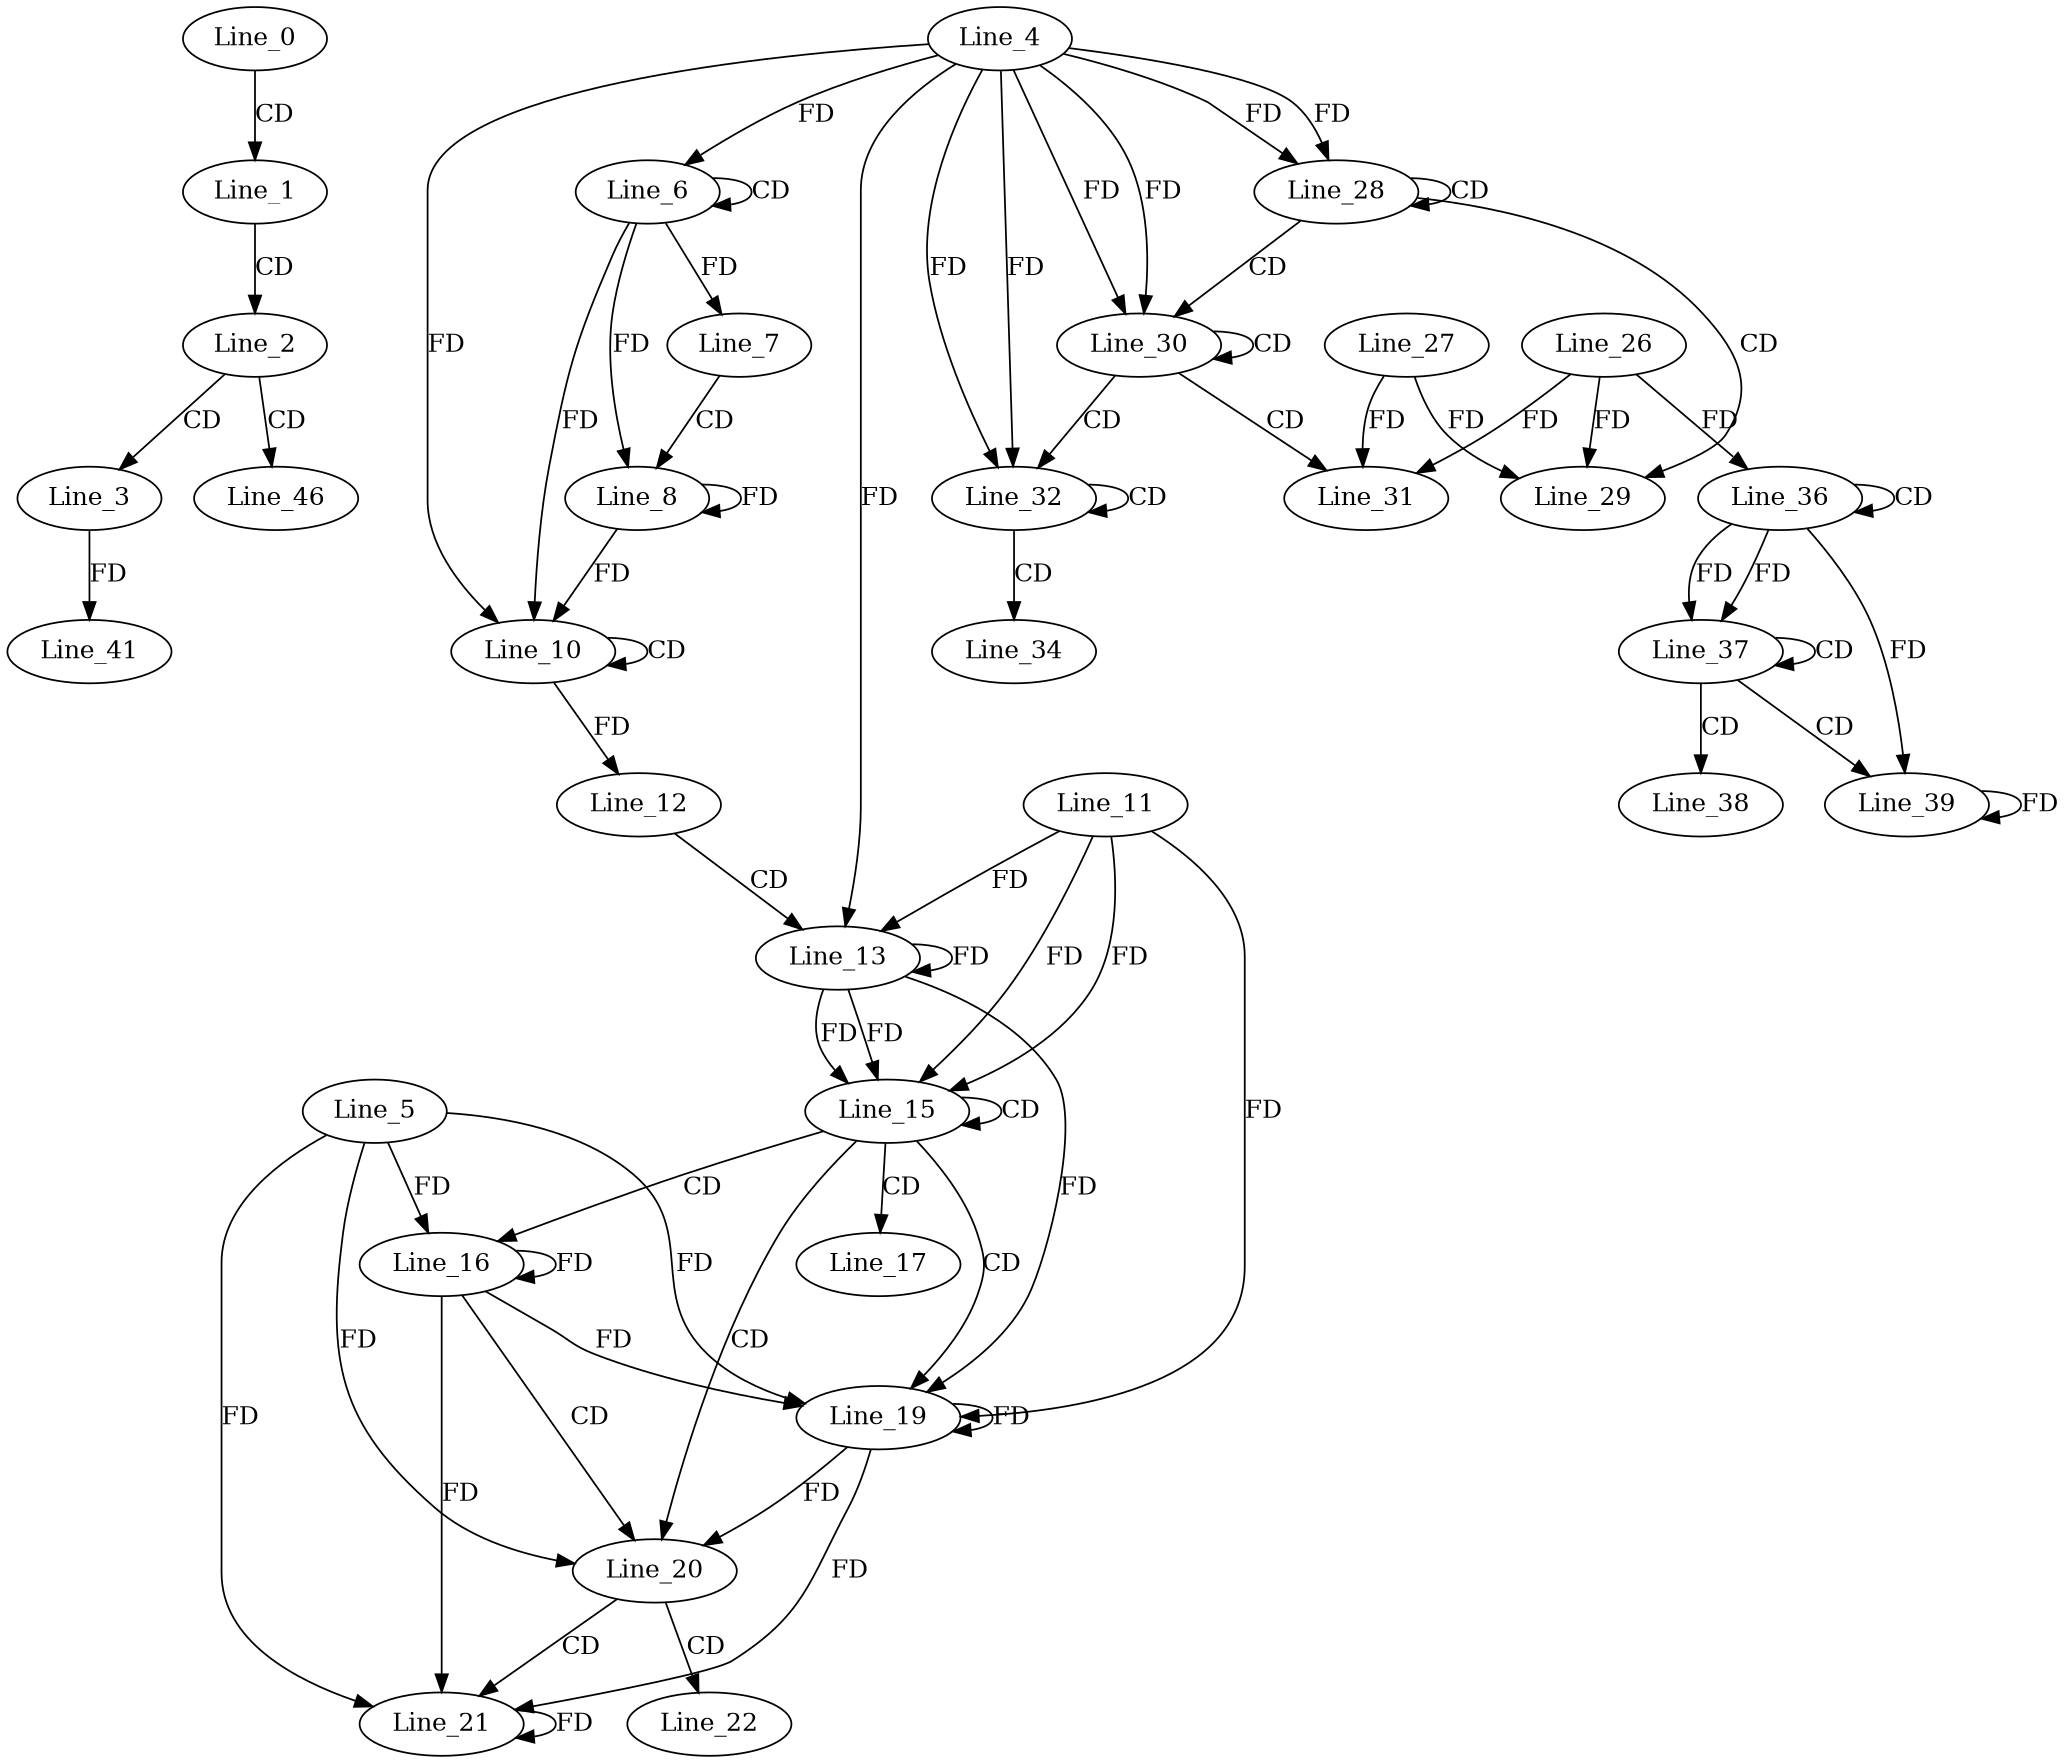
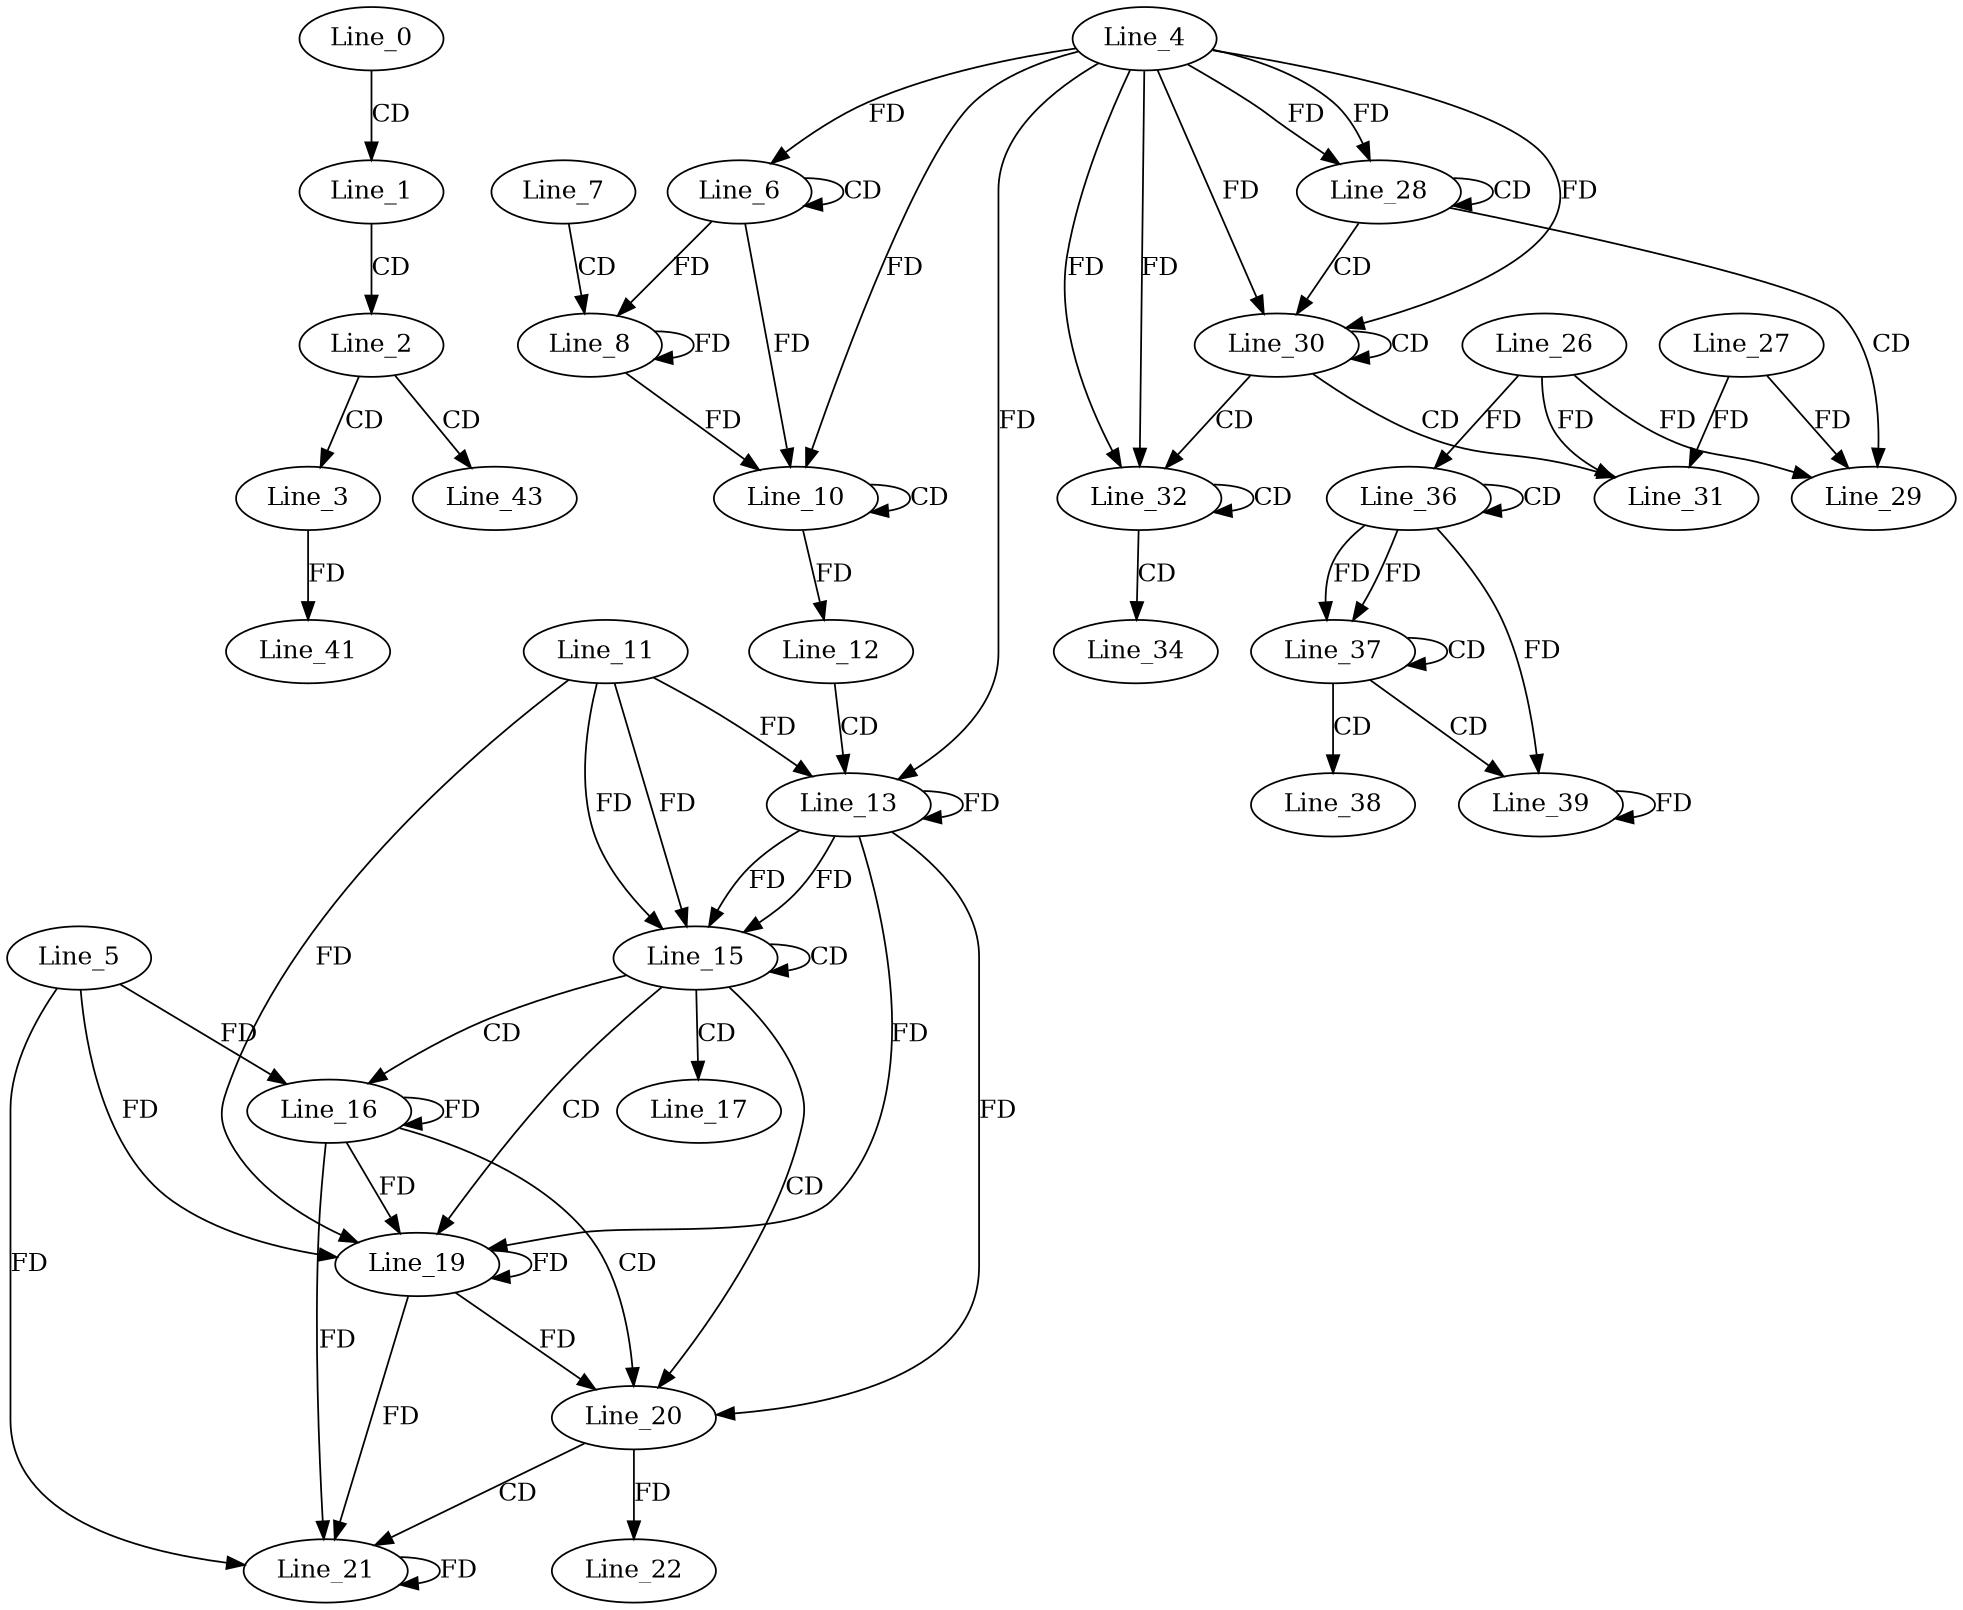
edge "Line_6" -> "Line_7": removed, label "FD"
node "Line_46": label "Line_46" -> "Line_43"
edge "Line_5" -> "Line_20": now "Line_13" -> "Line_20"
edge "Line_20" -> "Line_22": label "CD" -> "FD"
